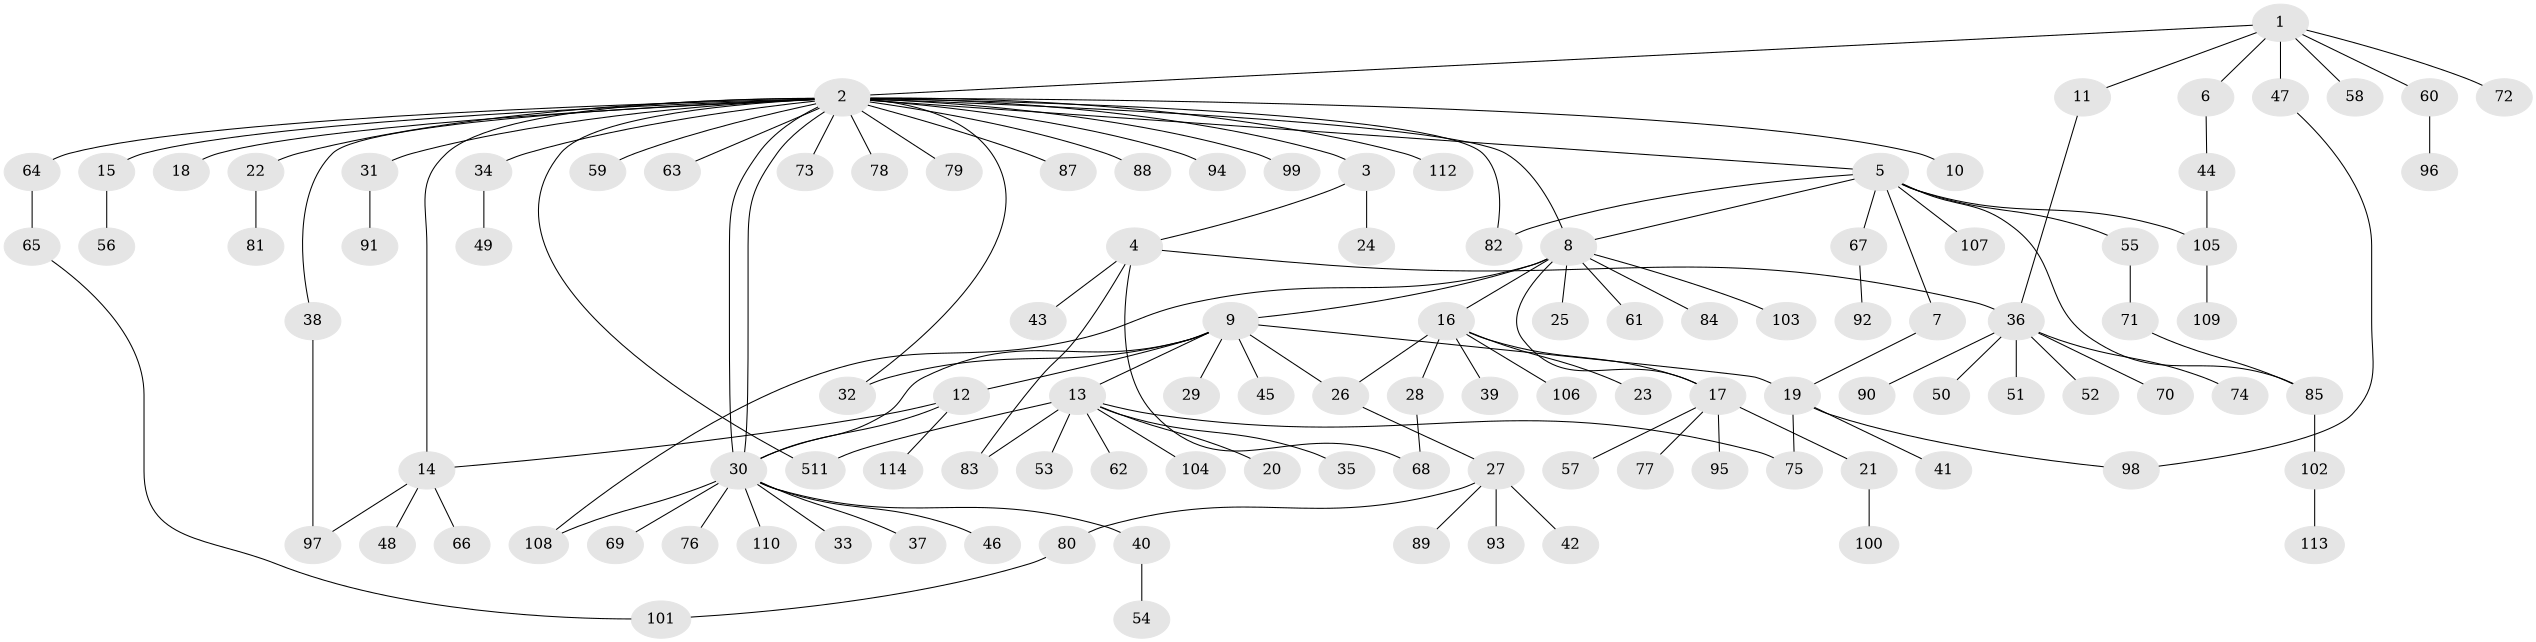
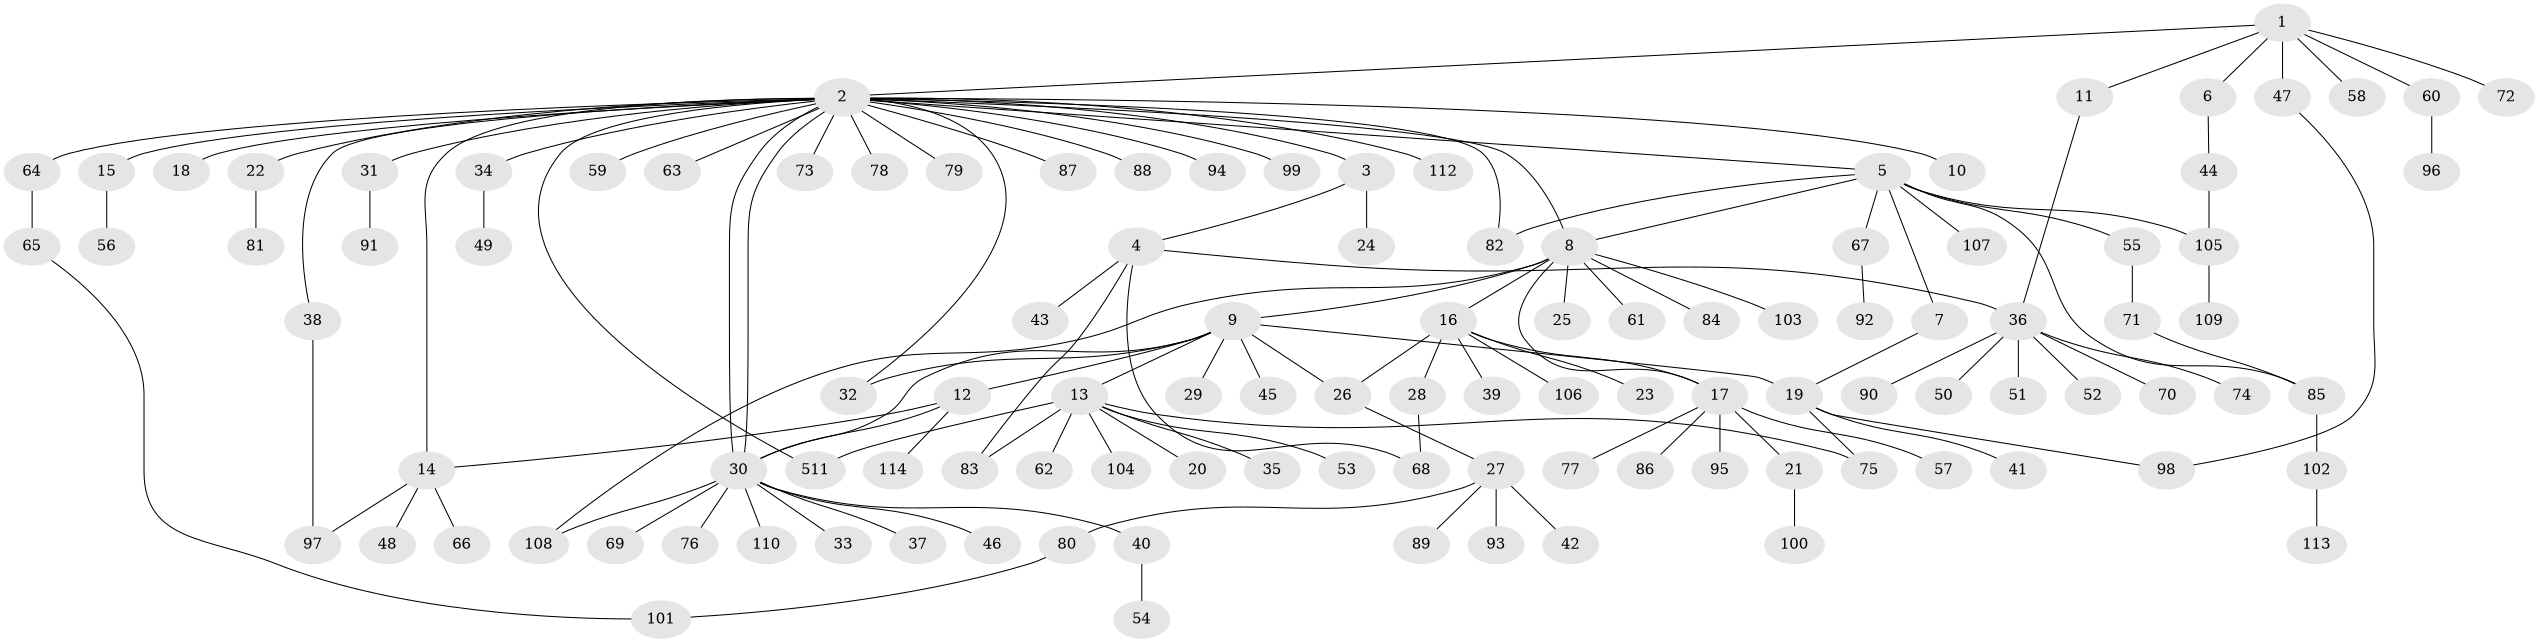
node "86": added
